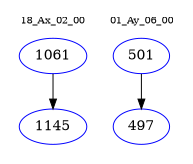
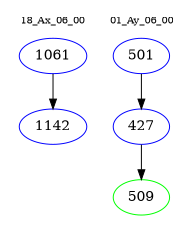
cluster "18_Ax_02_00": label "18_Ax_02_00" -> "18_Ax_06_00"
node "1145": label "1145" -> "1142"
node "497": label "497" -> "427"
node "509": added
